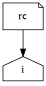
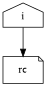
edge "rc" -> "i": reversed
